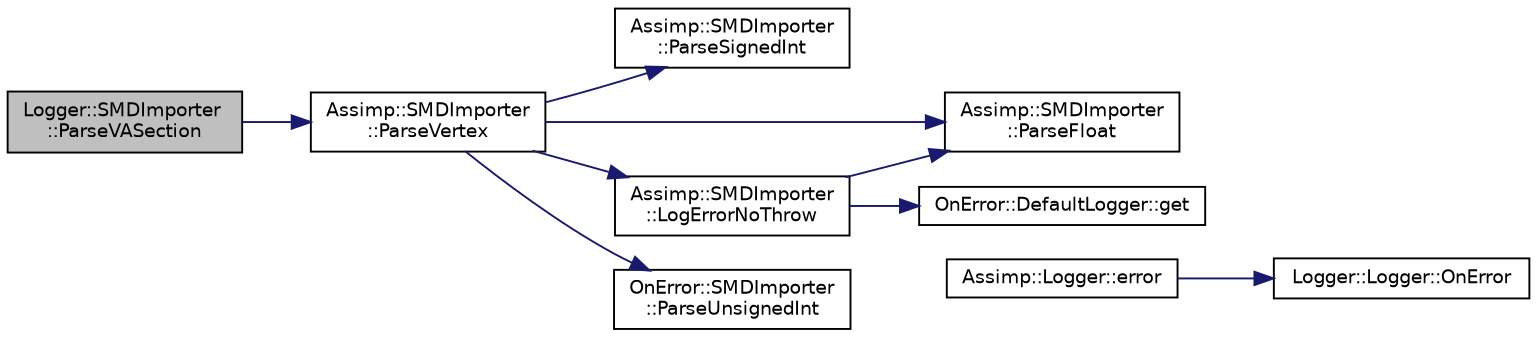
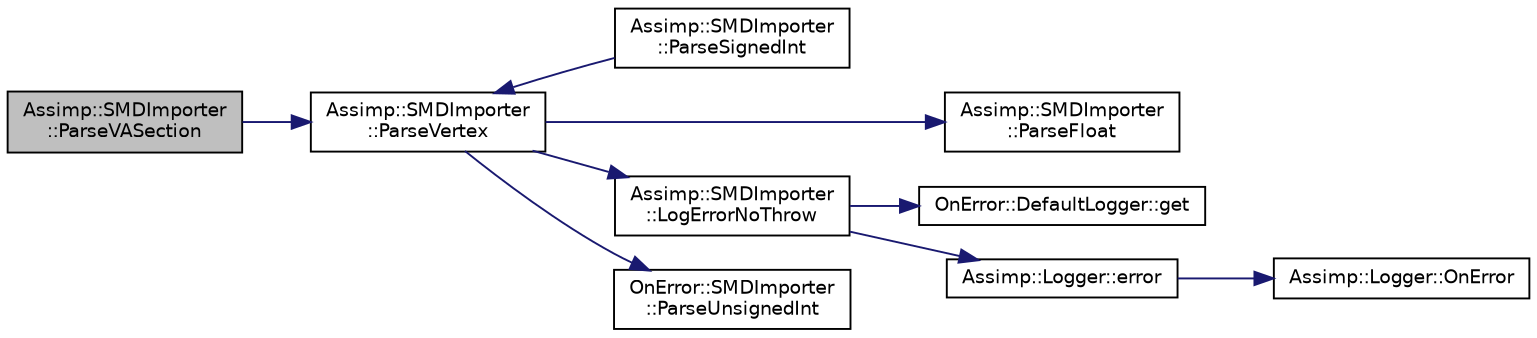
edge "Assimp::SMDImporter ::ParseVertex" -> "Assimp::SMDImporter ::ParseSignedInt": reversed
node "Logger::SMDImporter ::ParseVASection": label "Logger::SMDImporter ::ParseVASection" -> "Assimp::SMDImporter ::ParseVASection"
edge "Assimp::SMDImporter ::LogErrorNoThrow" -> "Assimp::SMDImporter ::ParseFloat": now "Assimp::SMDImporter ::LogErrorNoThrow" -> "Assimp::Logger::error"
node "Logger::Logger::OnError": label "Logger::Logger::OnError" -> "Assimp::Logger::OnError"
